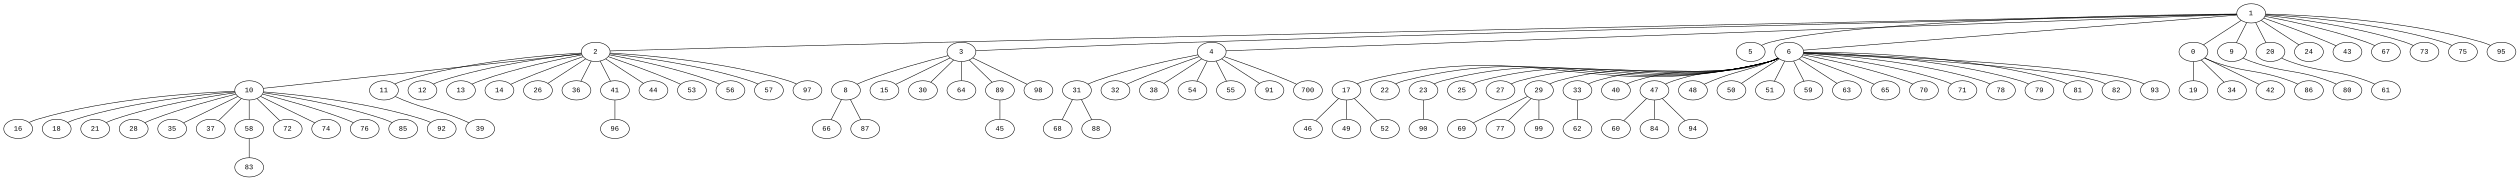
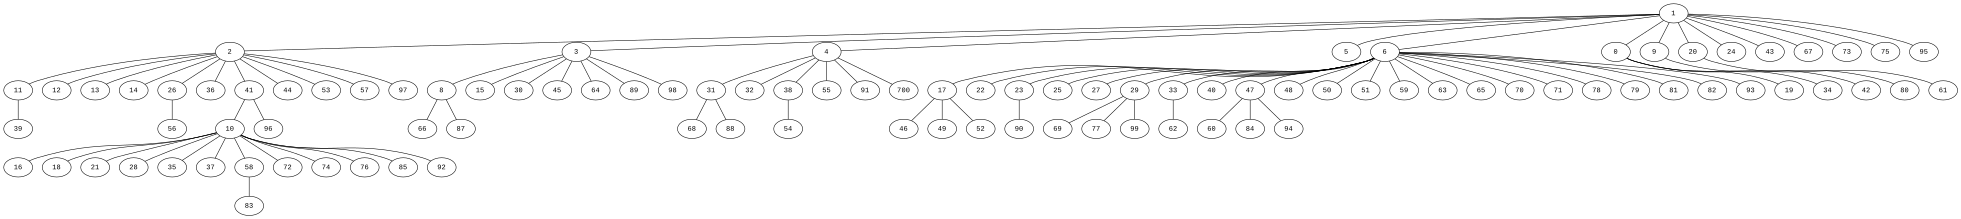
edge "2" -- "56": now "26" -- "56"
edge "2" -- "10": now "41" -- "10"
edge "4" -- "54": now "38" -- "54"
node "86": removed
edge "89" -- "45": now "3" -- "45"
